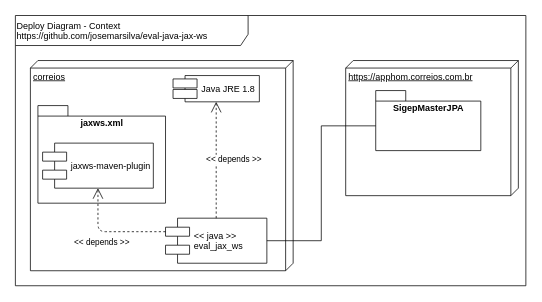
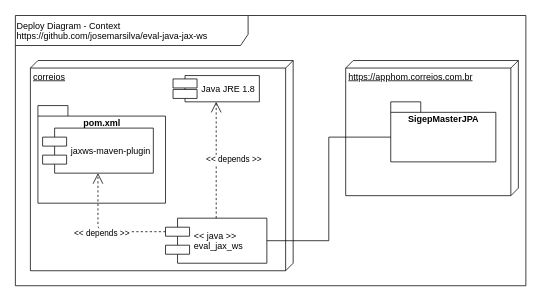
node "SigepMasterJPA": moved (428, 120) -> (443, 132)
node "jaxws.xml": label "jaxws.xml" -> "pom.xml"
node "jaxws-maven-plugin": moved (98, 165) -> (98, 150)
